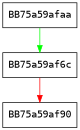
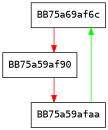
node "BB75a59af6c": label "BB75a59af6c" -> "BB75a69af6c"
edge "BB75a59af90" -> "BB75a59afaa": added
